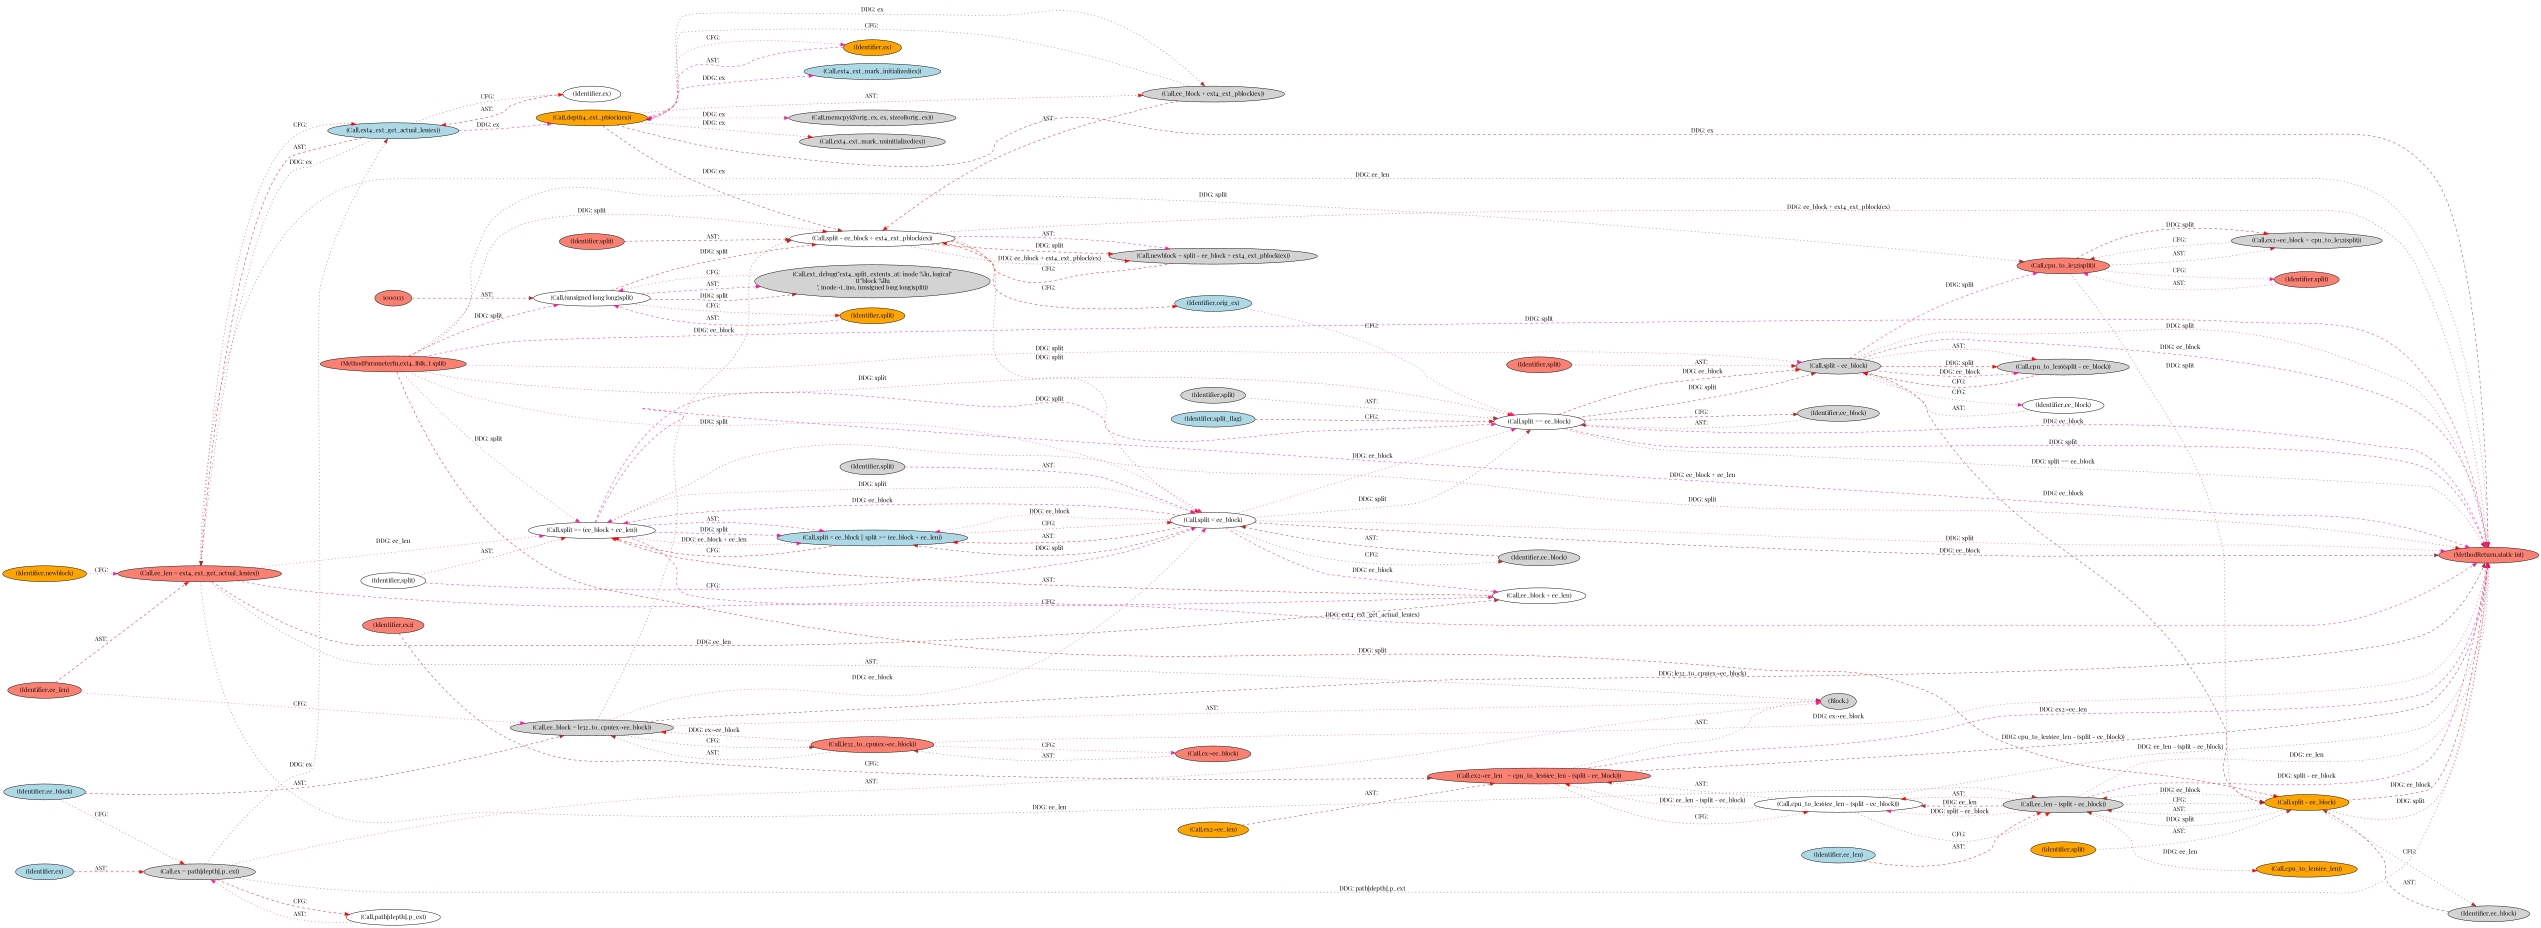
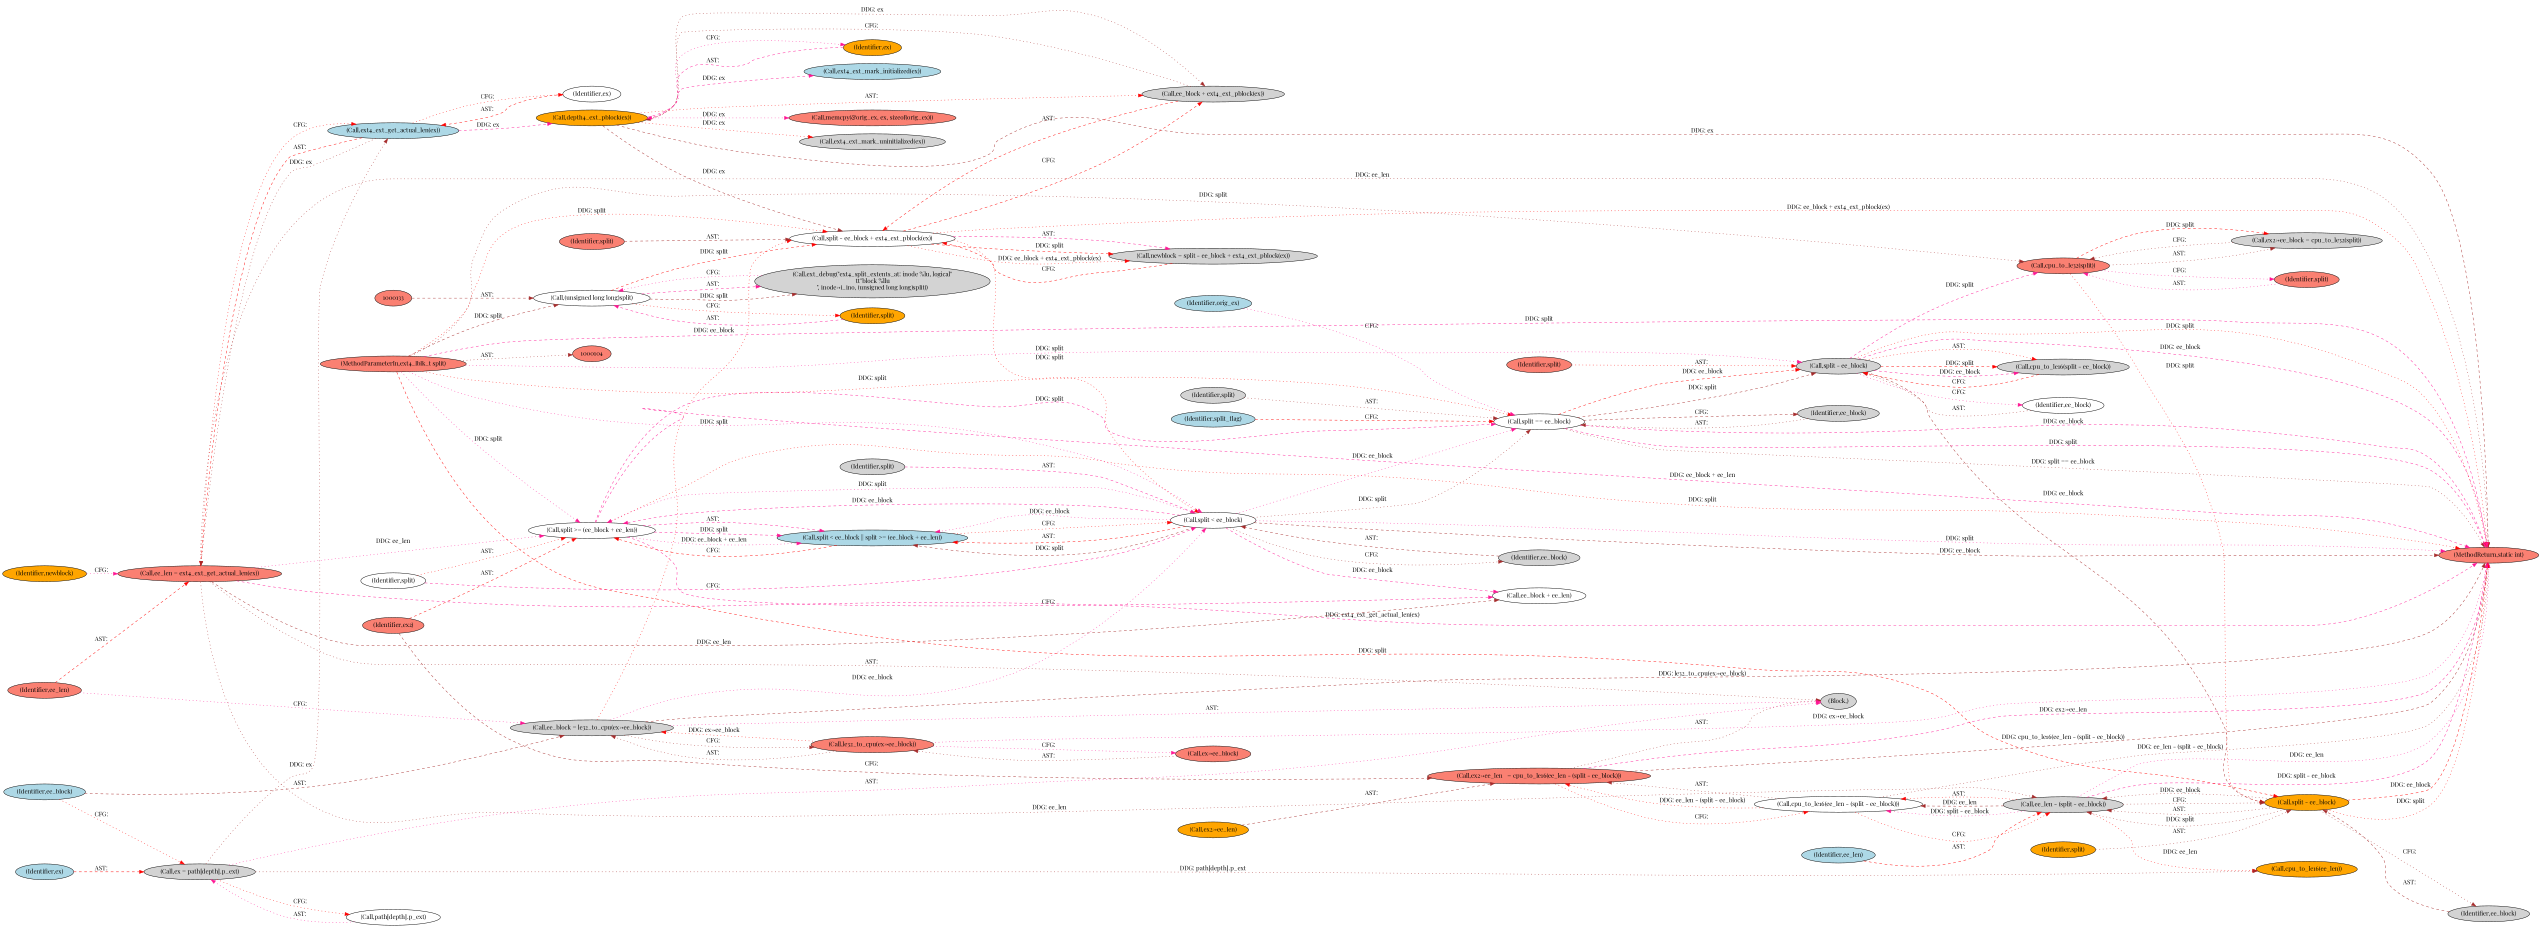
node "(Call,memcpy(&orig_ex, ex, sizeof(orig_ex)))": fillcolor lightgrey -> salmon
edge "(Call,split - ee_block + ext4_ext_pblock(ex))" -> "(Identifier,orig_ex)": now "(Call,split - ee_block + ext4_ext_pblock(ex))" -> "(Call,ee_block + ext4_ext_pblock(ex))"
edge "(MethodParameterIn,ext4_lblk_t split)" -> "(Call,(unsigned long long)split)": color deeppink -> brown
node "1000104": added
edge "(Call,ee_block + ee_len)" -> "(Call,split >= (ee_block + ee_len))": now "(Identifier,ex2)" -> "(Call,split >= (ee_block + ee_len))"
edge "(Call,ex = path[depth].p_ext)" -> "(MethodReturn,static int)": now "(Call,ex = path[depth].p_ext)" -> "(Call,cpu_to_le16(ee_len))"
edge "(Call,ex = path[depth].p_ext)" -> "(Call,path[depth].p_ext)": style dashed -> dotted
